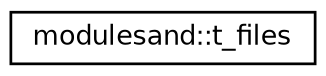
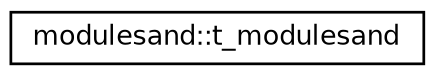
node "modulesand::t_files": label "modulesand::t_files" -> "modulesand::t_modulesand"
